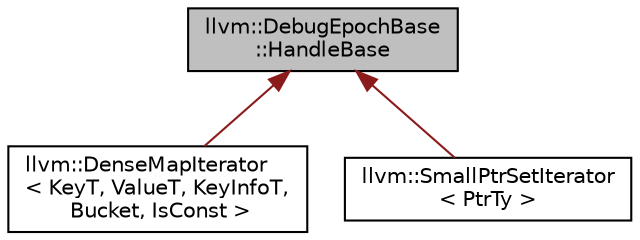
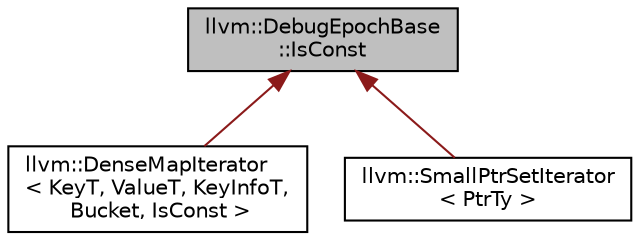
node "llvm::DebugEpochBase ::HandleBase": label "llvm::DebugEpochBase ::HandleBase" -> "llvm::DebugEpochBase ::IsConst"
